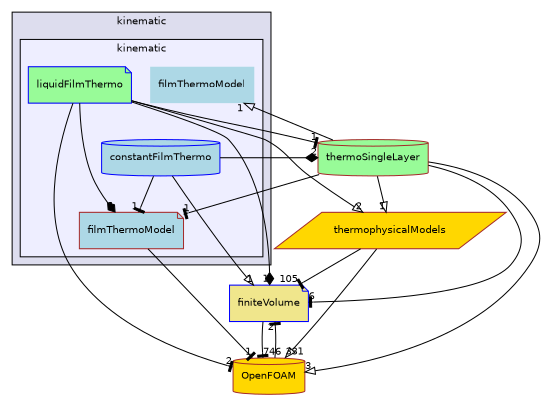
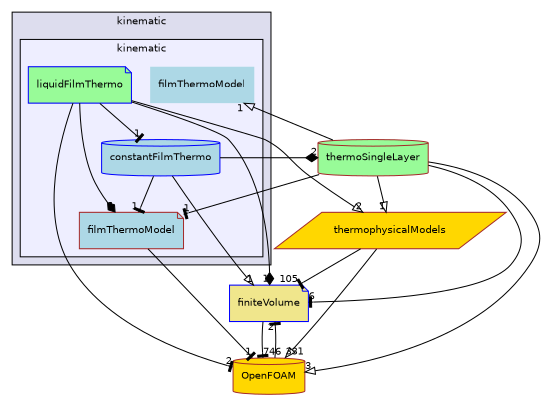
edge "liquidFilmThermo" -> "thermoSingleLayer": now "liquidFilmThermo" -> "constantFilmThermo"
